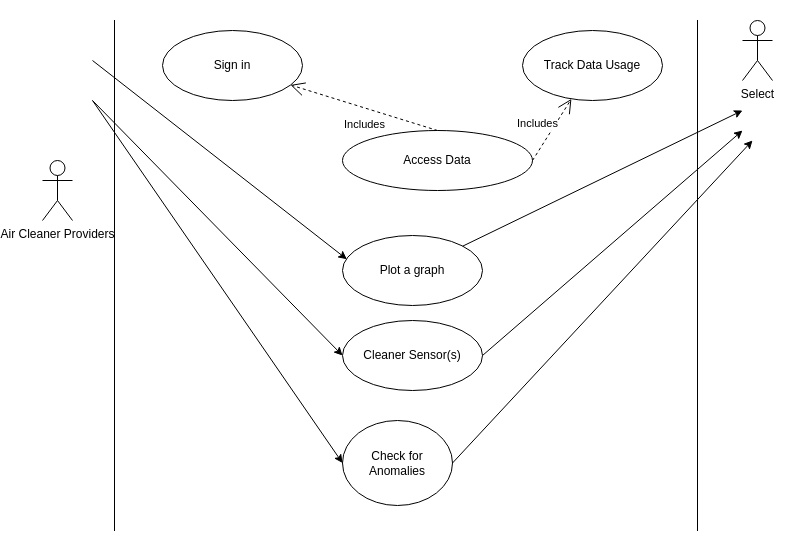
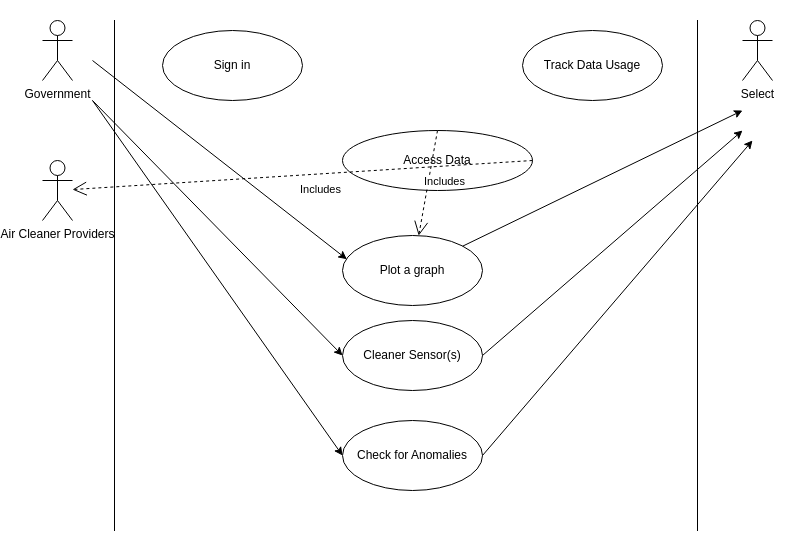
node "Government": added
edge "Access Data" -> "Sign in": now "Access Data" -> "Plot a graph"
edge "Access Data" -> "Track Data Usage": now "Access Data" -> "Air Cleaner Providers"
node "Check for Anomalies": size 110x85 -> 140x70
